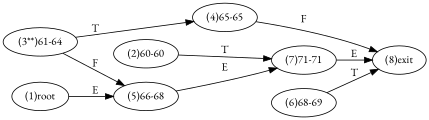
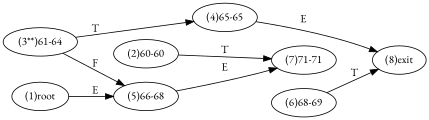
edge "(4)65-65" -> "(8)exit": label "F" -> "E"
edge "(7)71-71" -> "(8)exit": removed, label "E"
